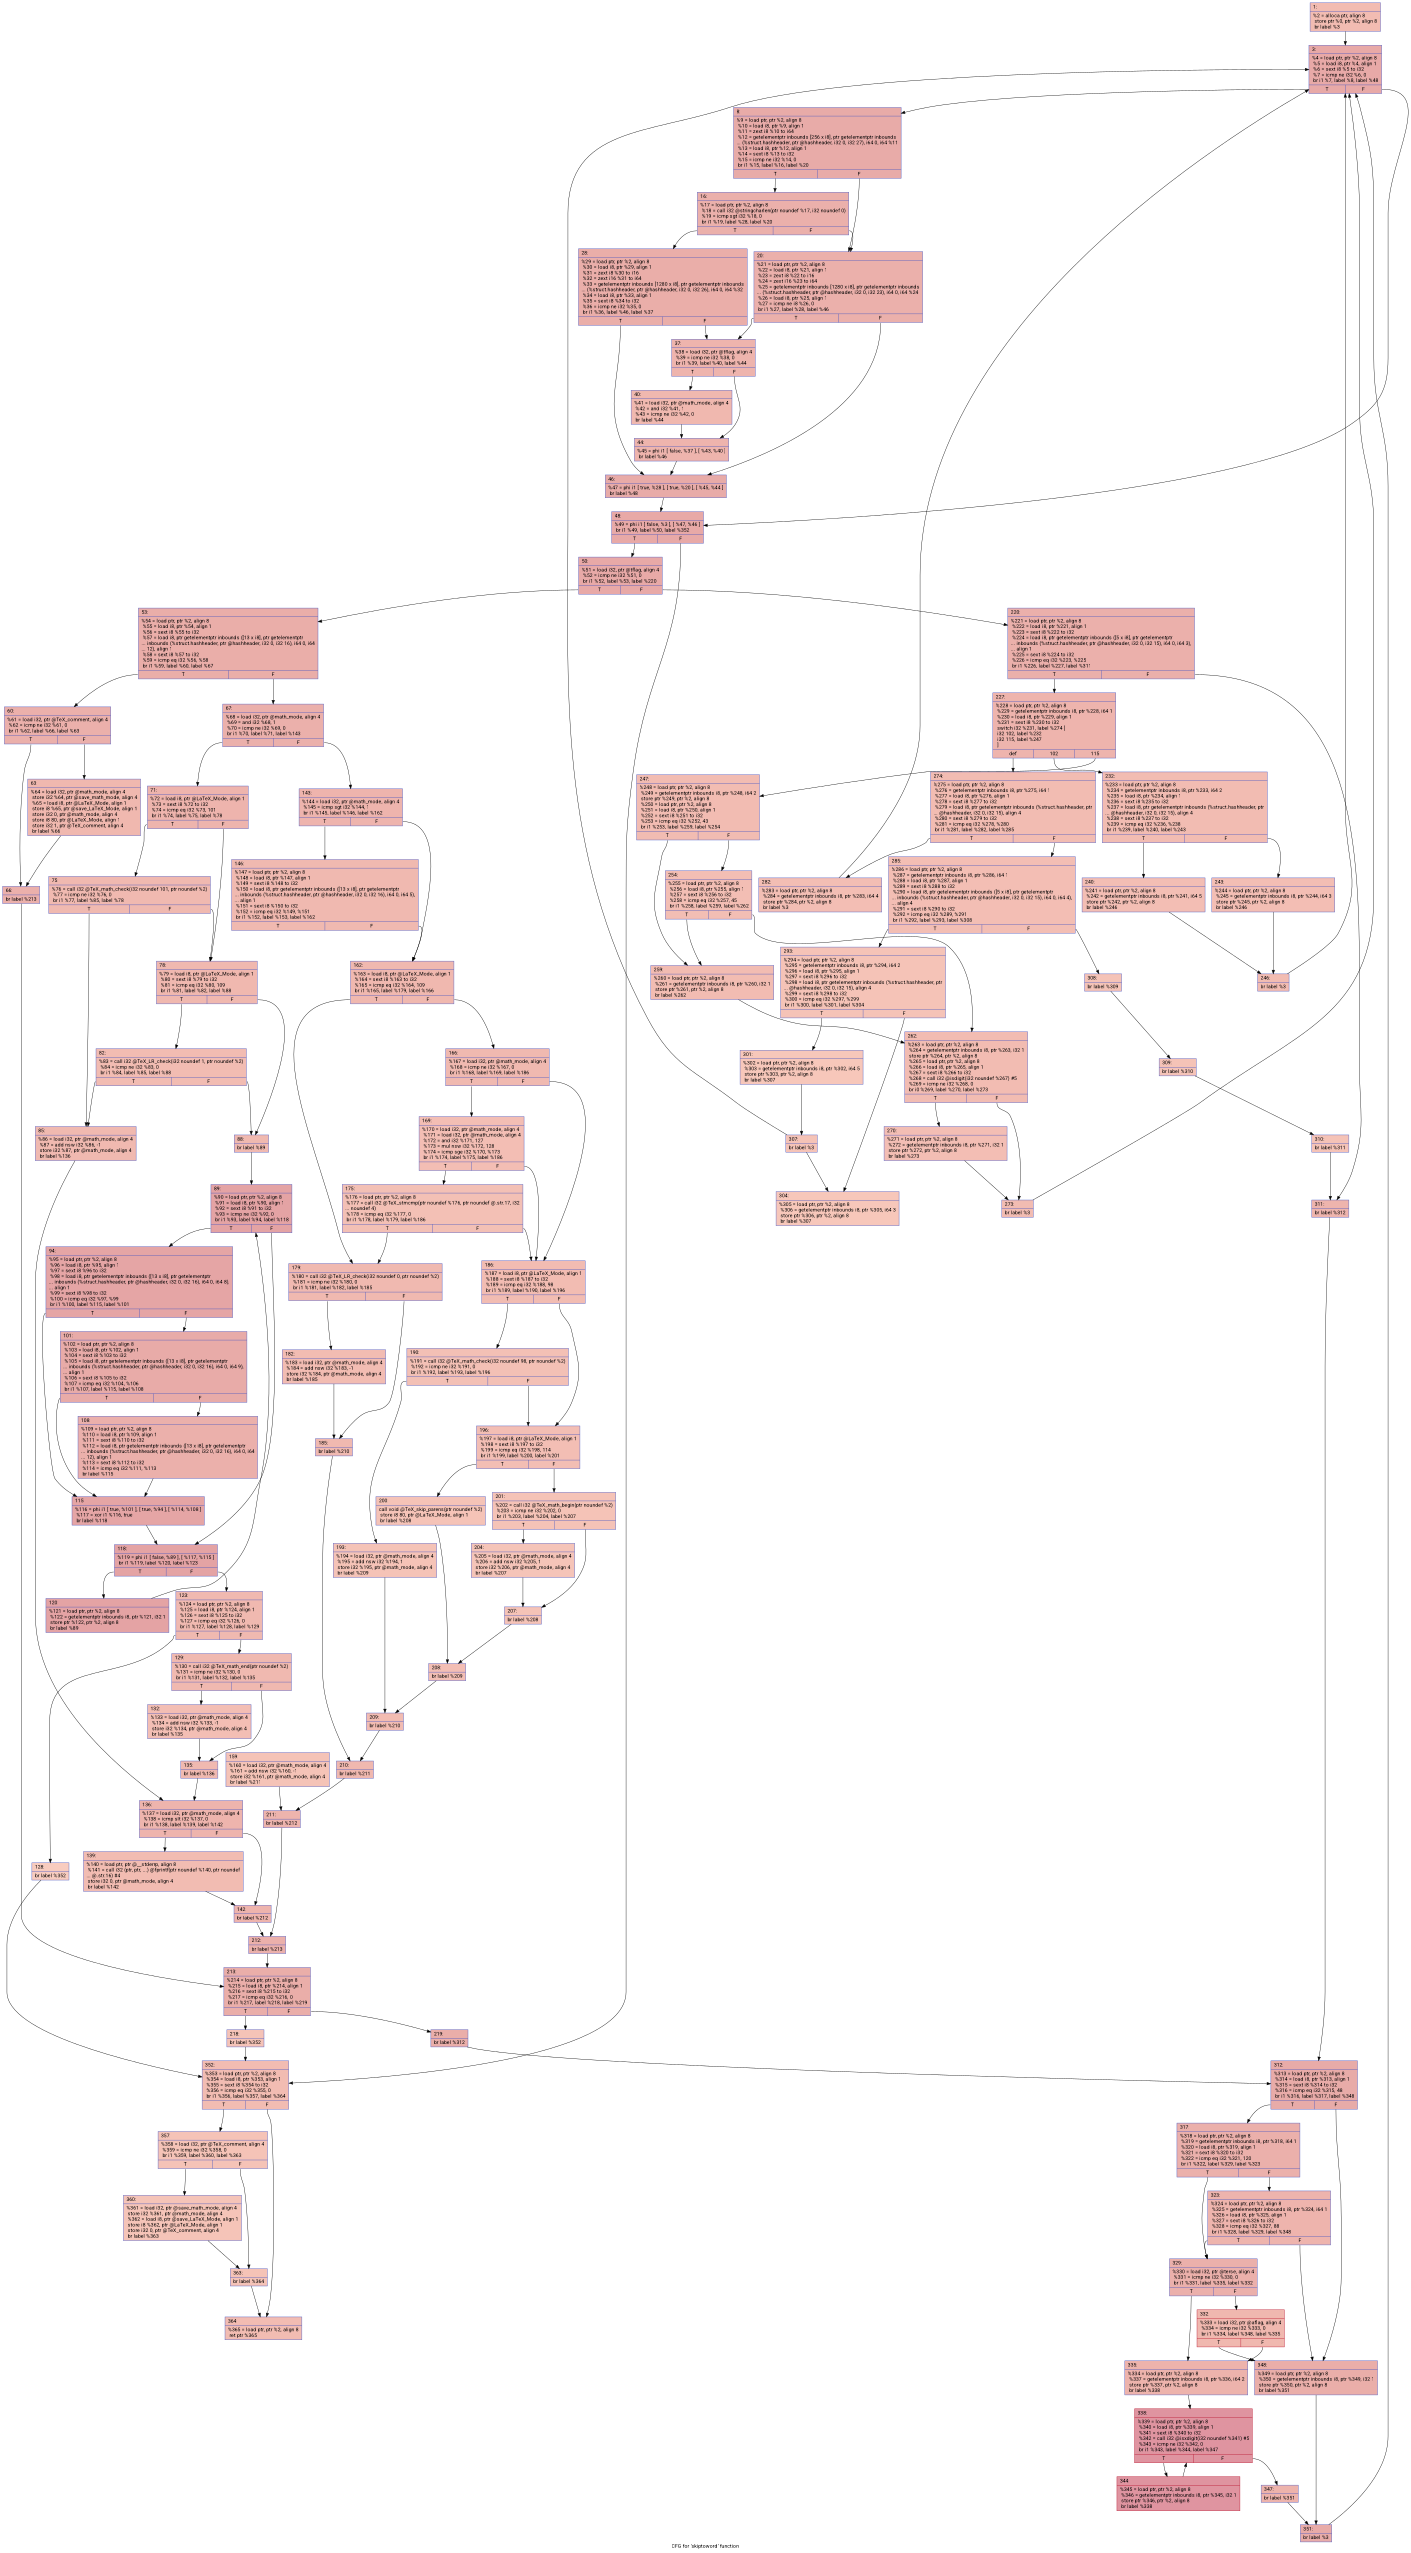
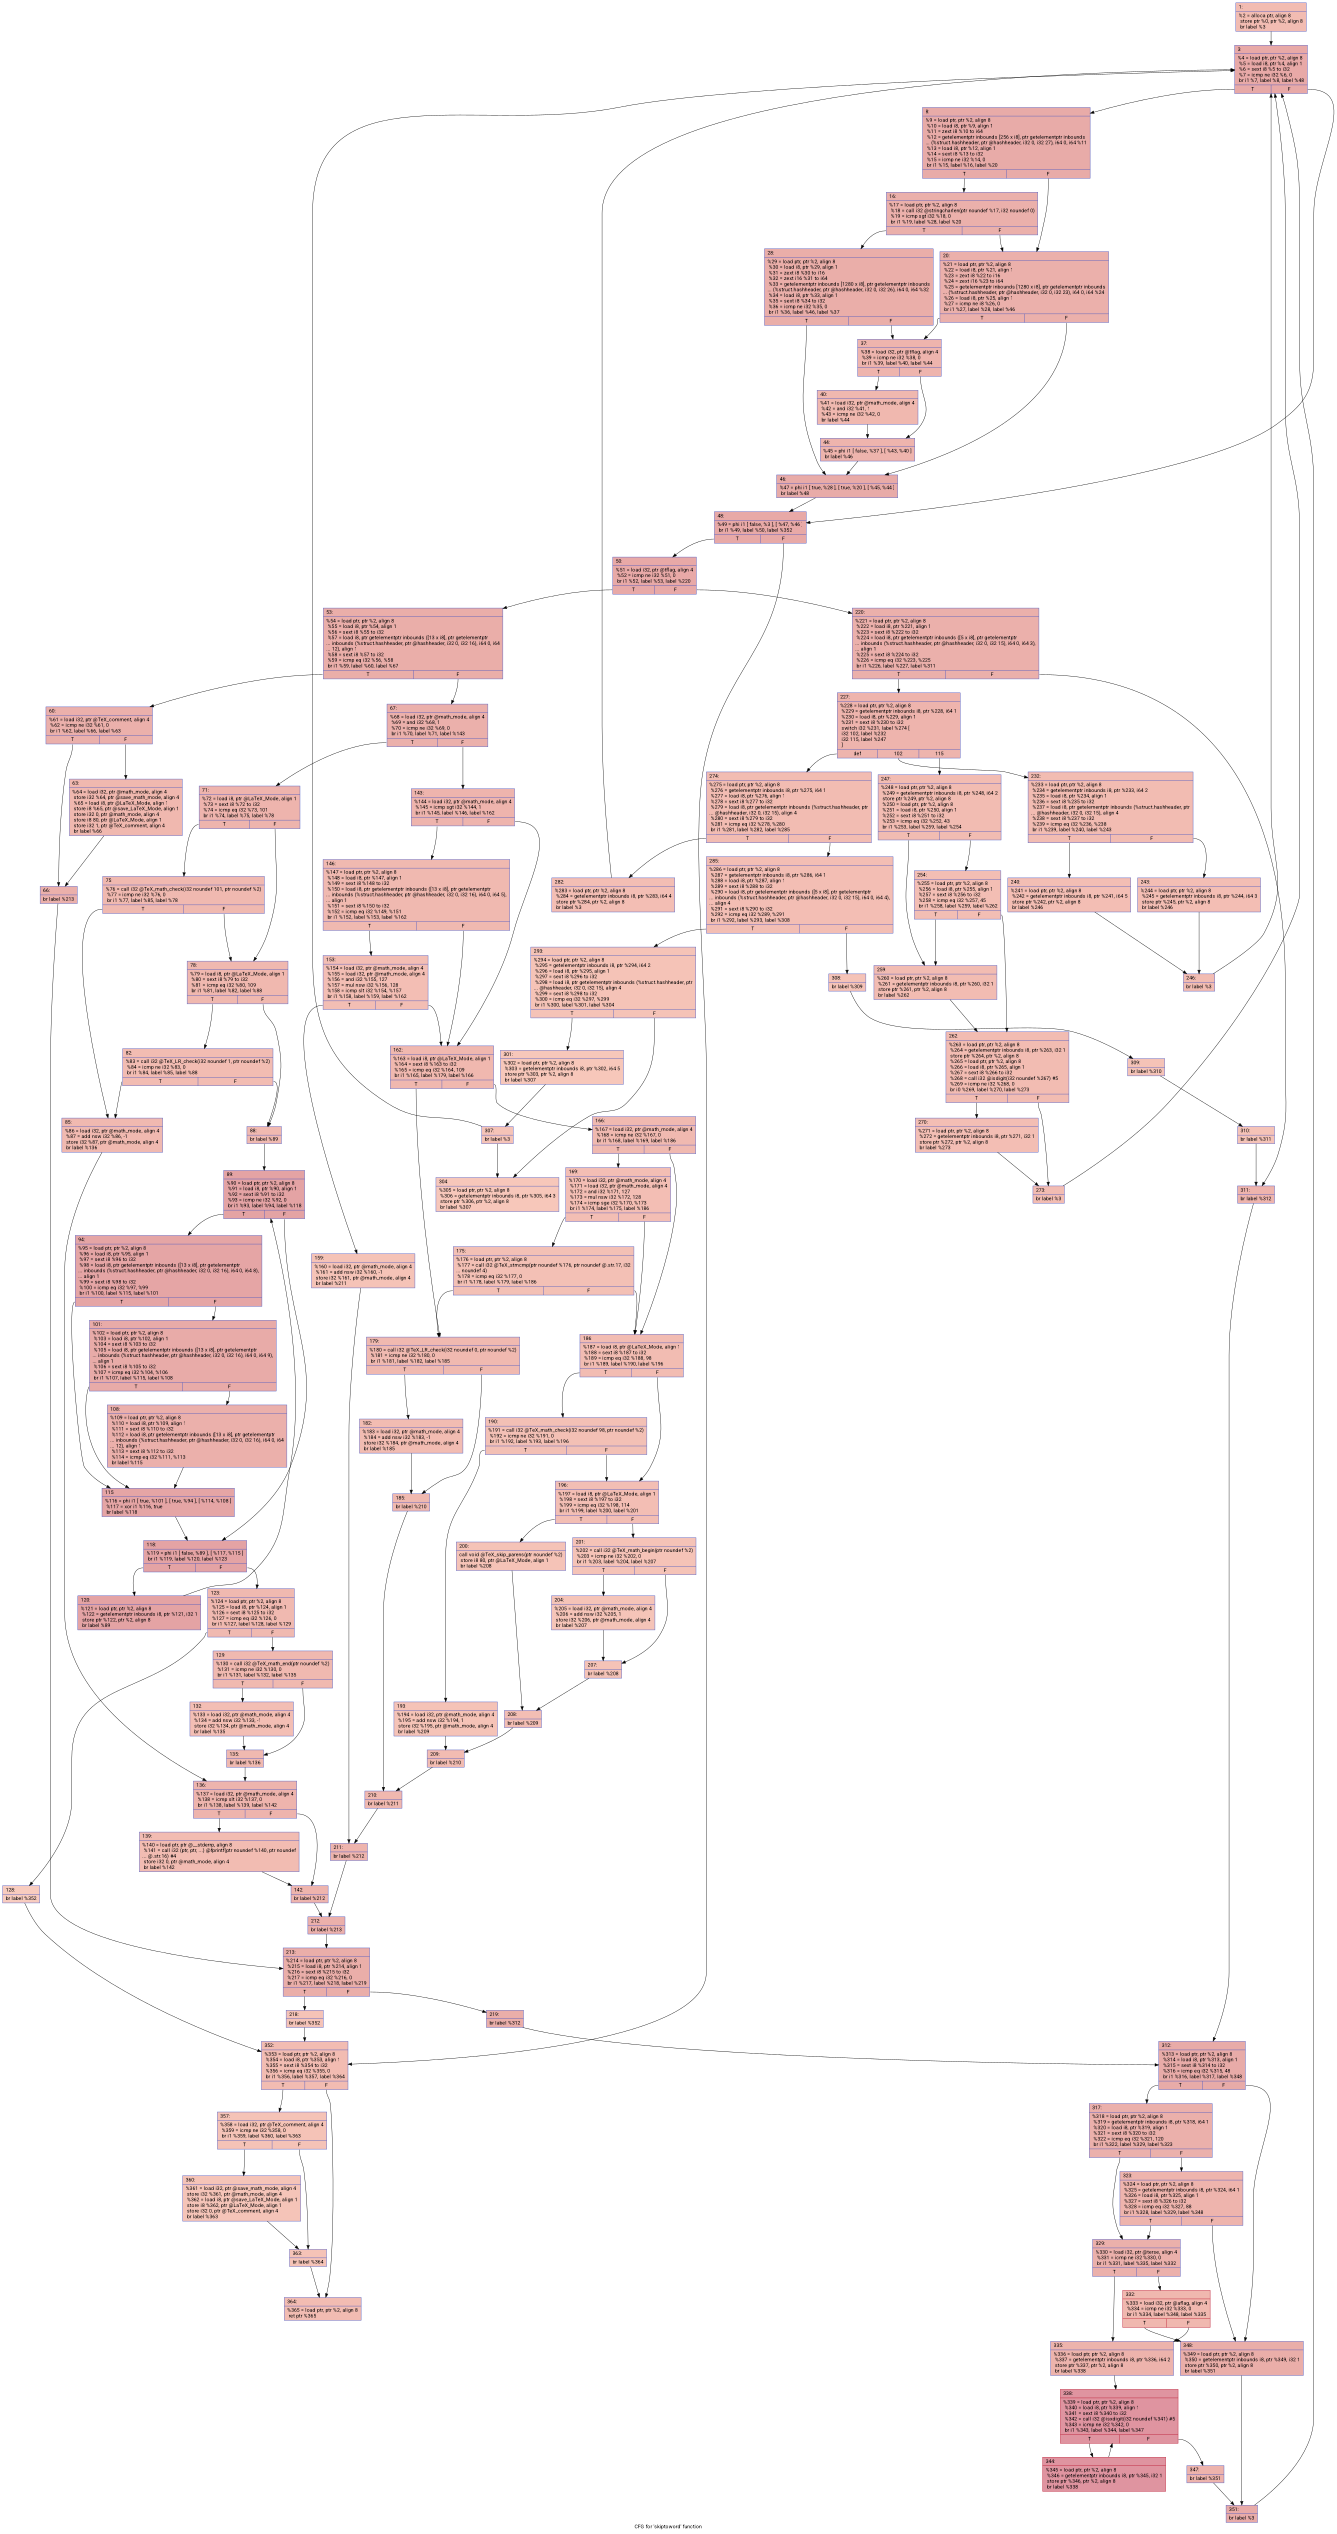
node "153:": added
node "335:": text "%334 = load ptr, ptr %2, align 8" -> "%336 = load ptr, ptr %2, align 8"
